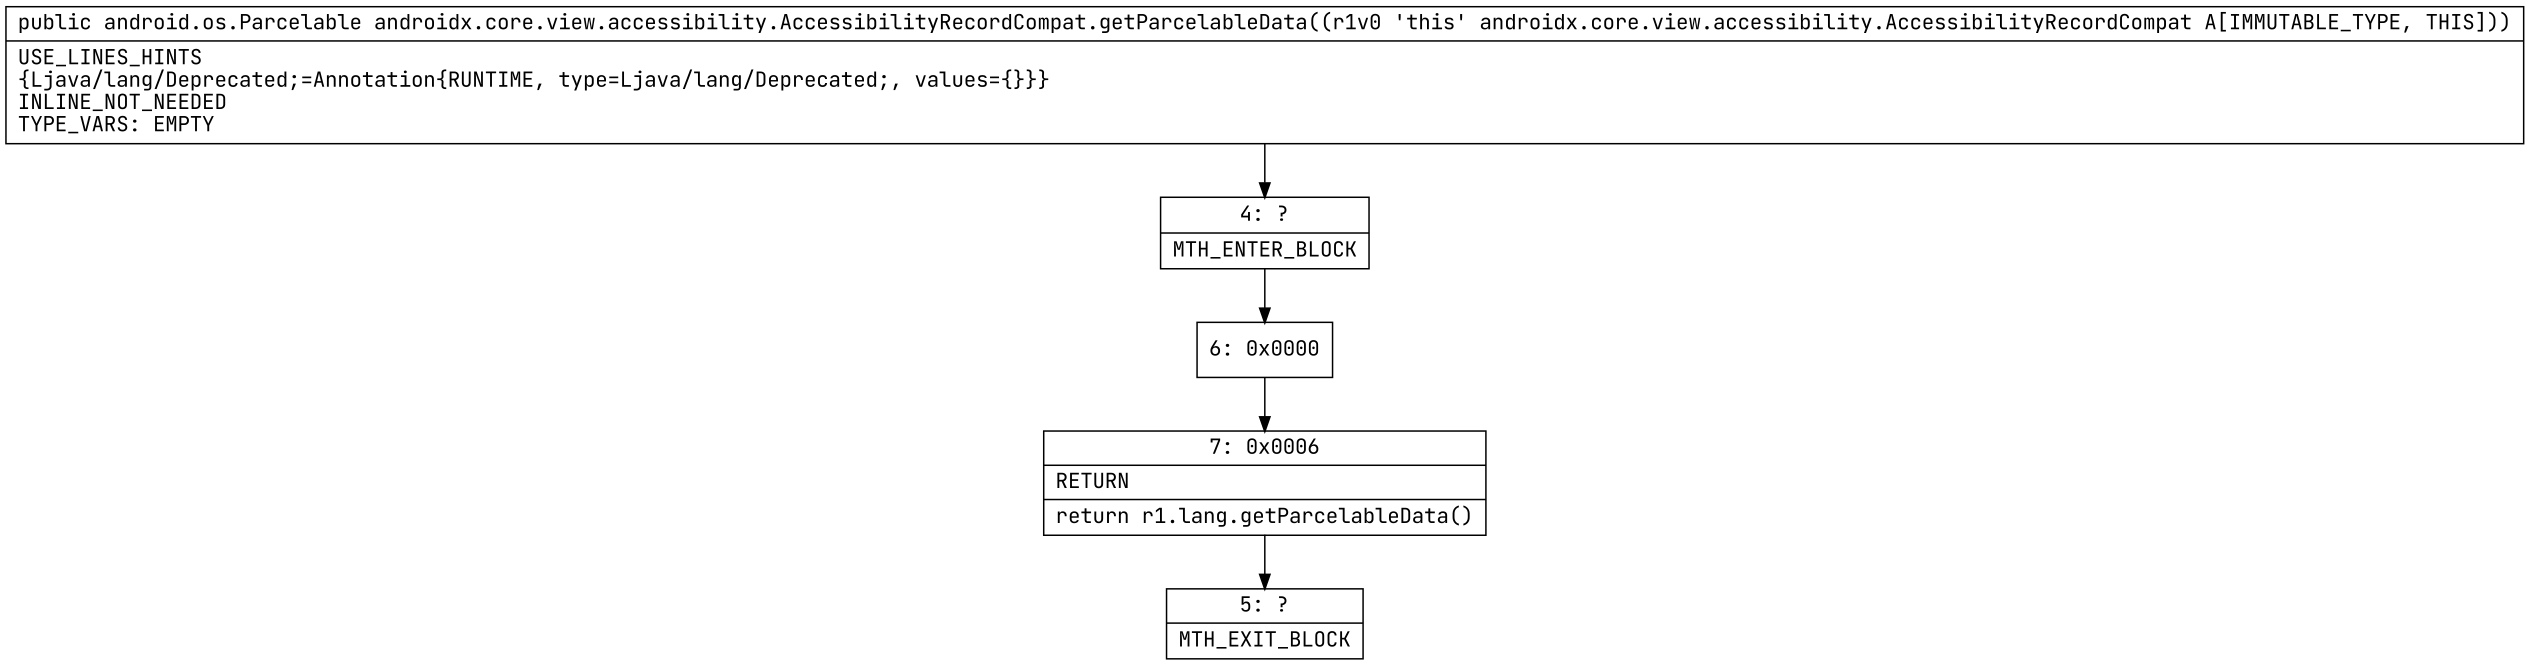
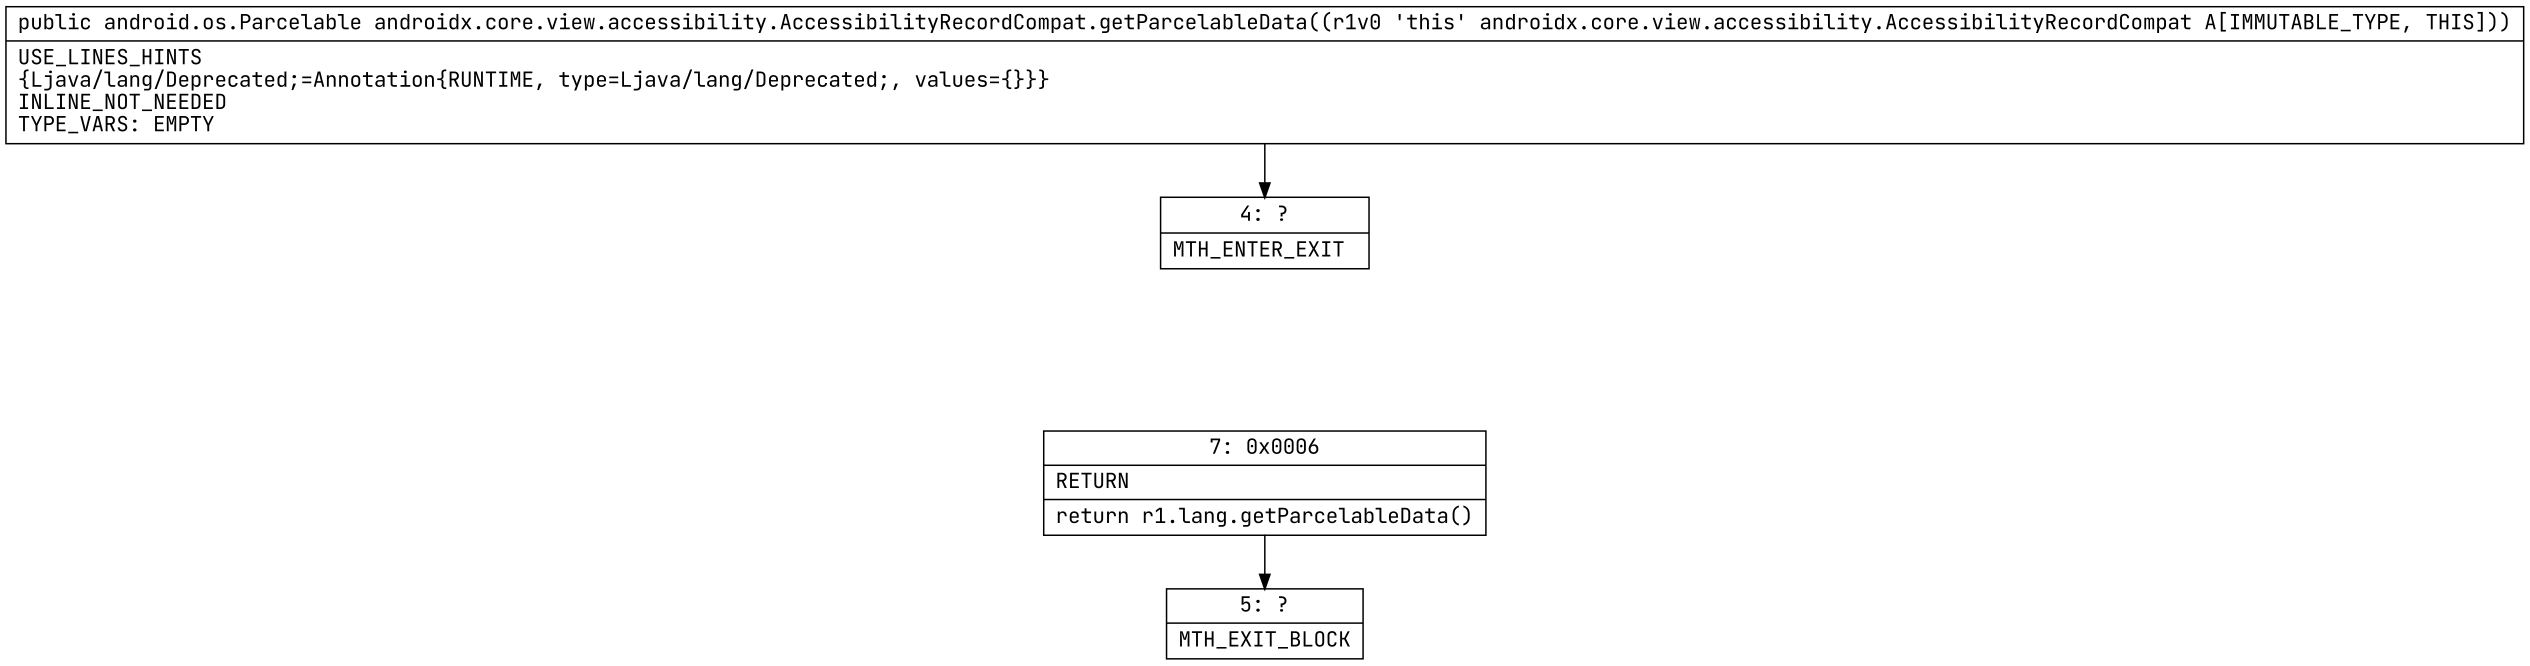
node "4: ?": text "MTH_ENTER_BLOCK" -> "MTH_ENTER_EXIT"
node "6: 0x0000": removed
